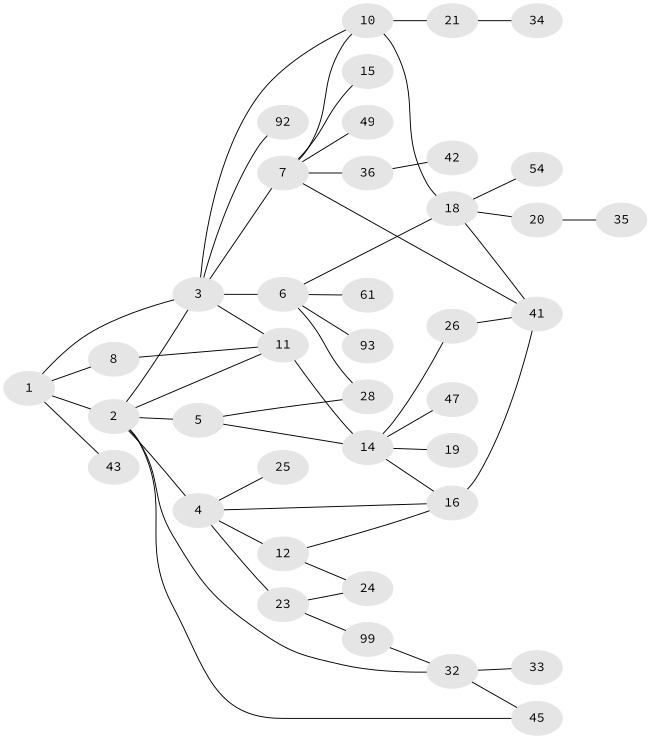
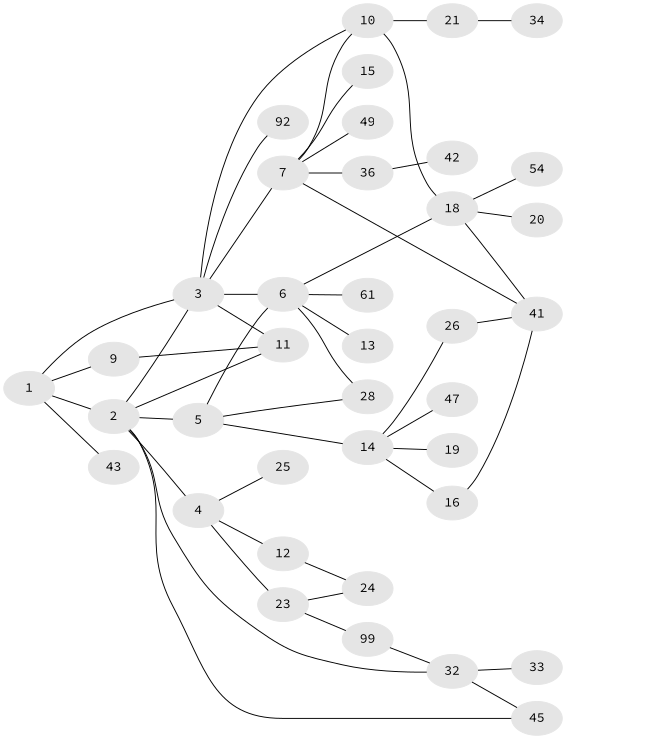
node "35": removed
node "93": label "93" -> "13"
edge "6" -- "5": added
node "8": label "8" -> "9"
edge "11" -- "14": removed
edge "16" -- "4": removed
edge "16" -- "12": removed
